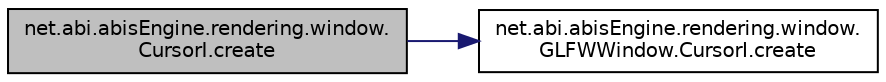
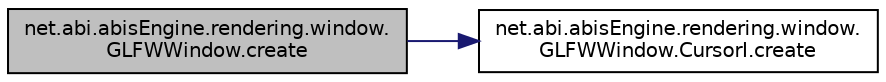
node "net.abi.abisEngine.rendering.window. CursorI.create": label "net.abi.abisEngine.rendering.window. CursorI.create" -> "net.abi.abisEngine.rendering.window. GLFWWindow.create"
